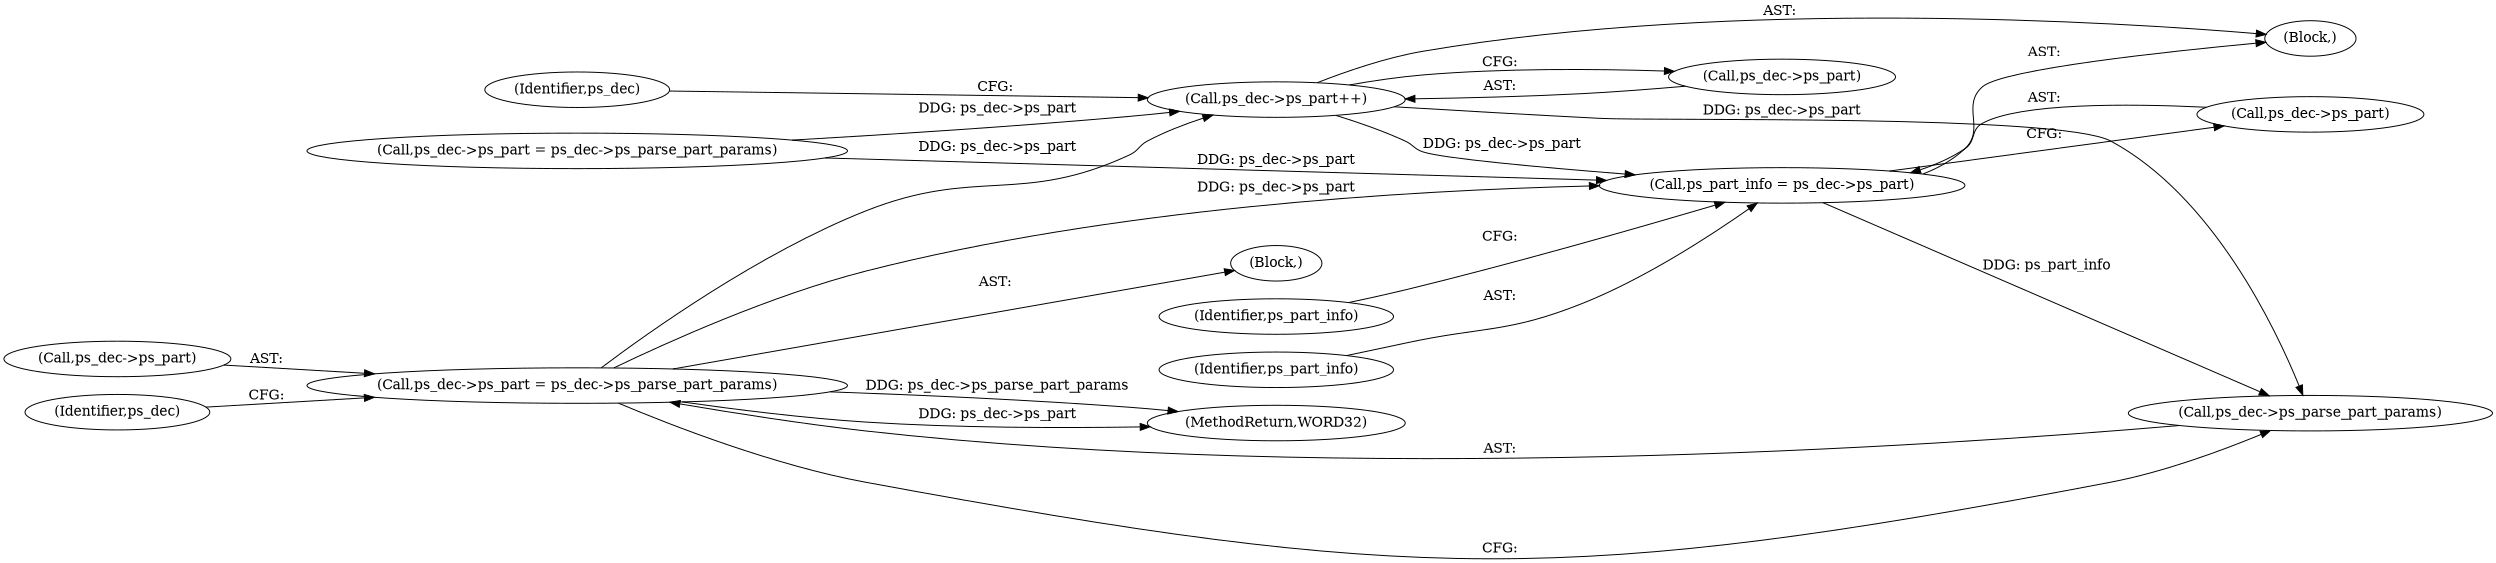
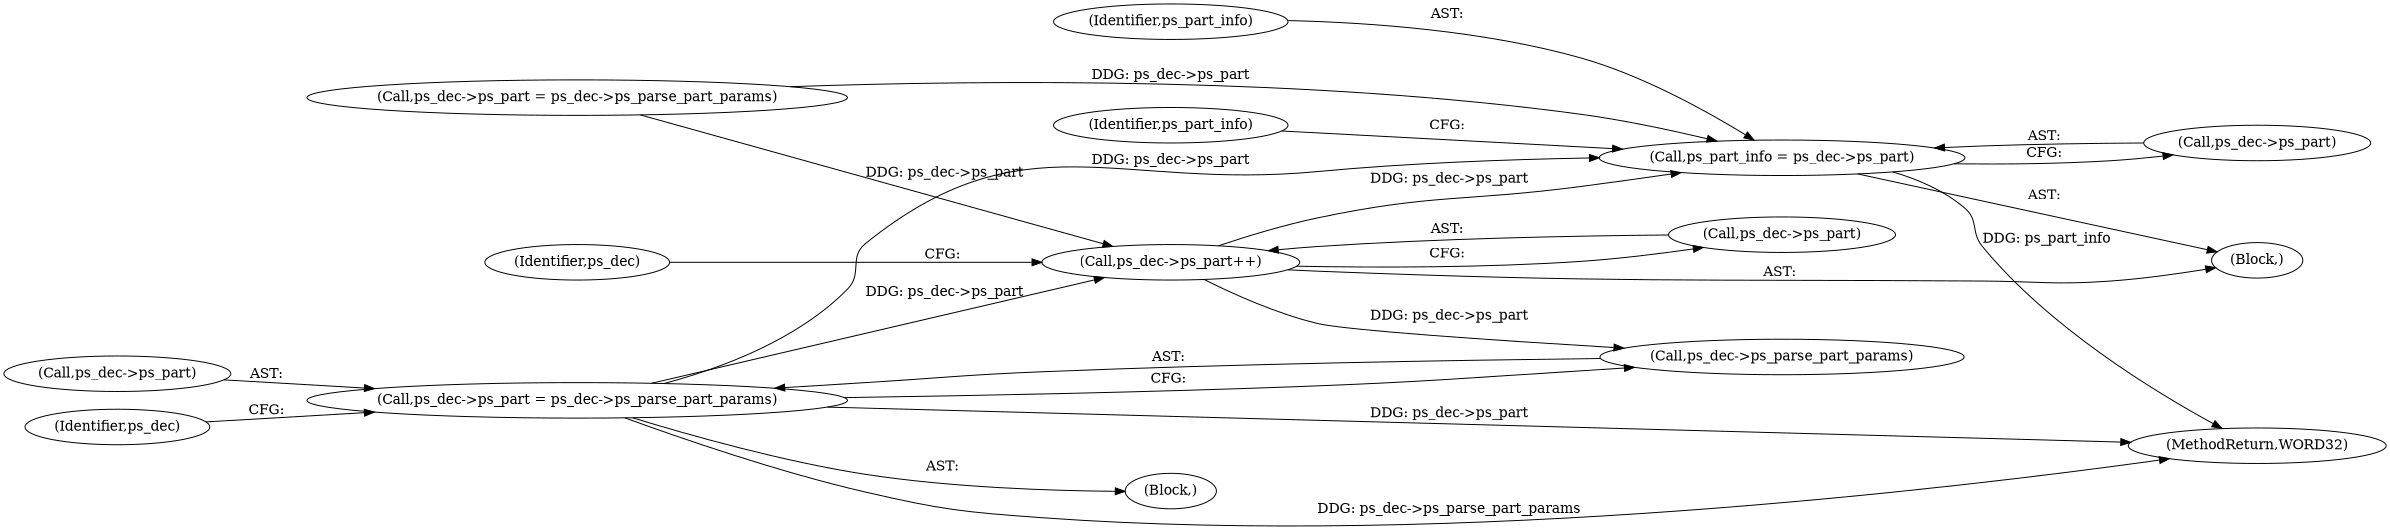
edge "(Call,ps_part_info = ps_dec->ps_part)" -> "(Call,ps_dec->ps_parse_part_params)": now "(Call,ps_part_info = ps_dec->ps_part)" -> "(MethodReturn,WORD32)"
